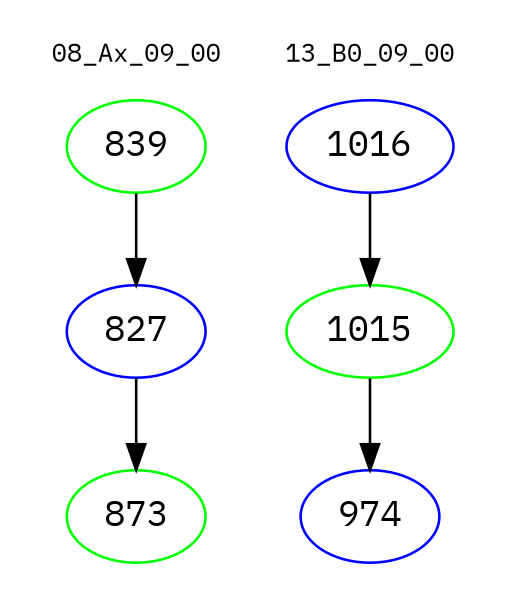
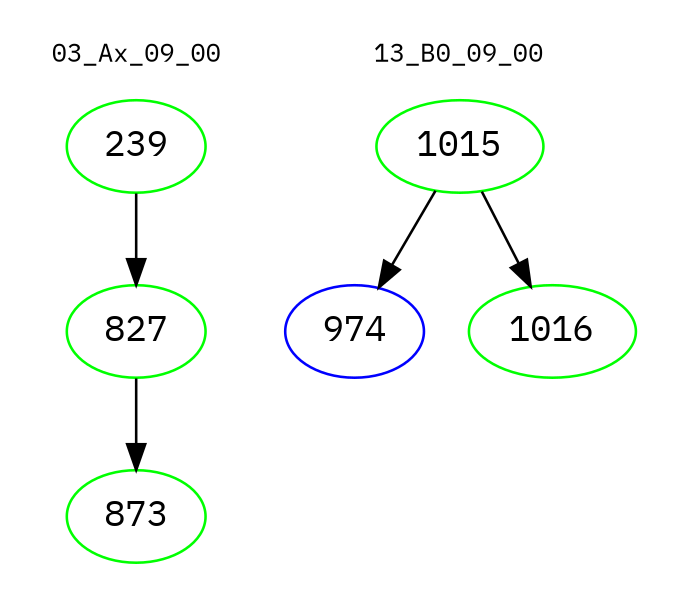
cluster "08_Ax_09_00": label "08_Ax_09_00" -> "03_Ax_09_00"
node "839": label "839" -> "239"
node "1016": color blue -> green
edge "1016" -> "1015": reversed
node "827": color blue -> green
